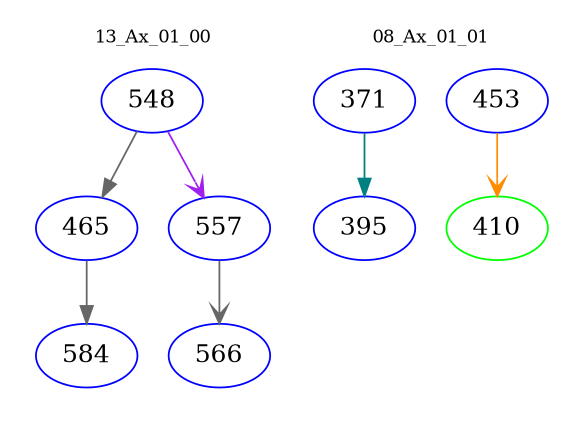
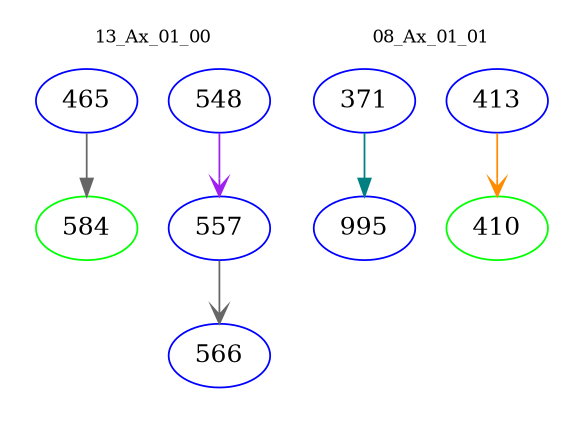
node "453": label "453" -> "413"
edge "548" -> "465": removed
node "395": label "395" -> "995"
node "584": color blue -> green
